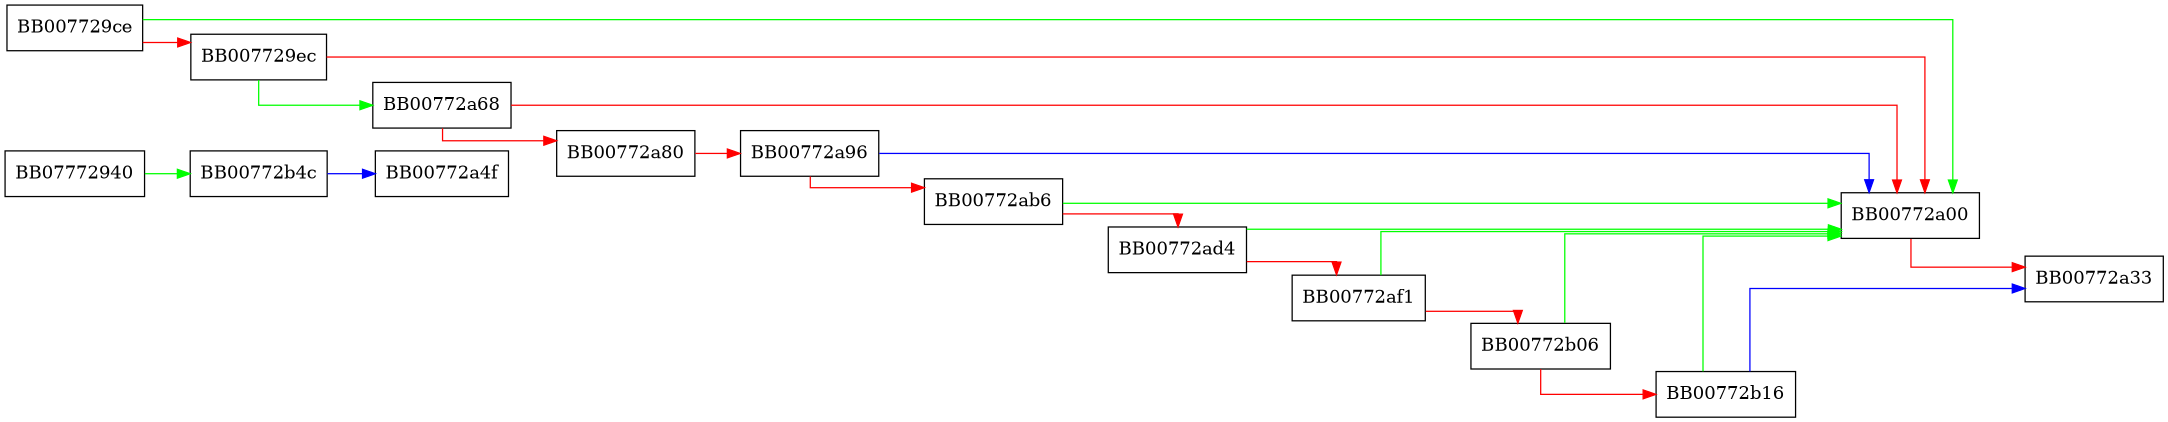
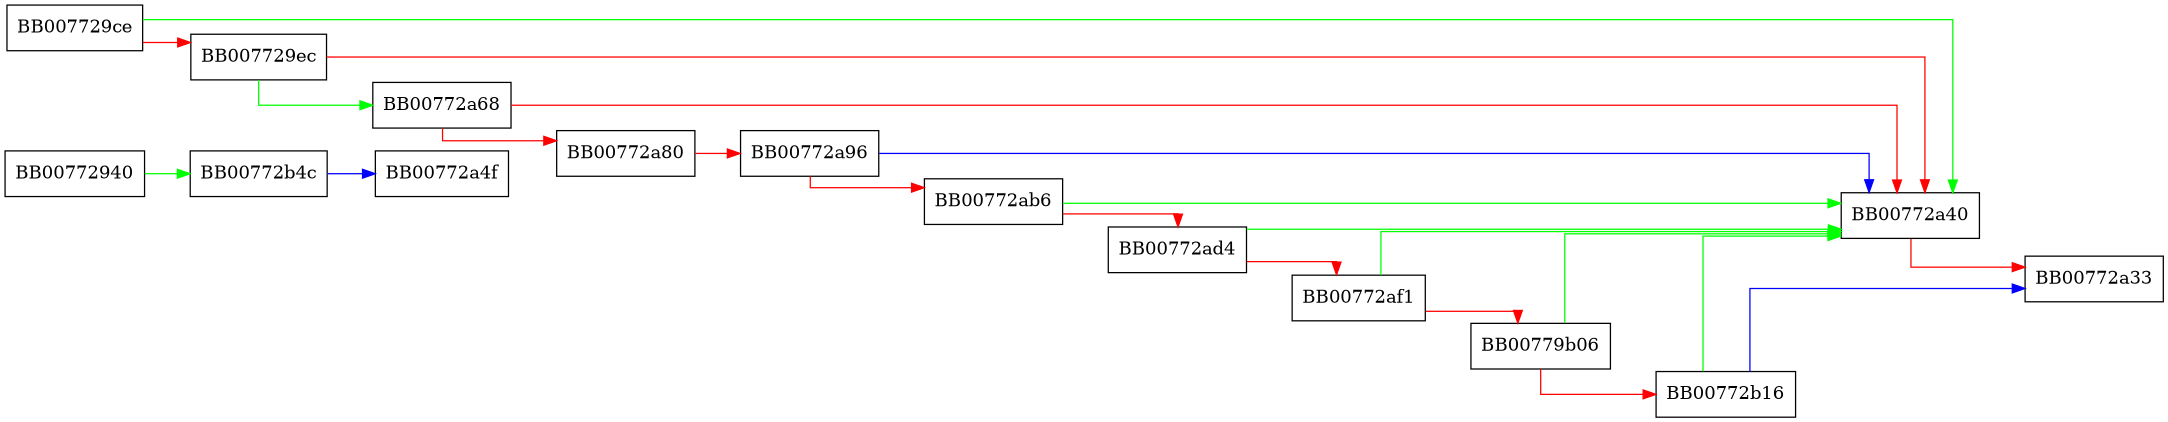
node "BB07772940": label "BB07772940" -> "BB00772940"
node "BB00772a00": label "BB00772a00" -> "BB00772a40"
node "BB00772b06": label "BB00772b06" -> "BB00779b06"
